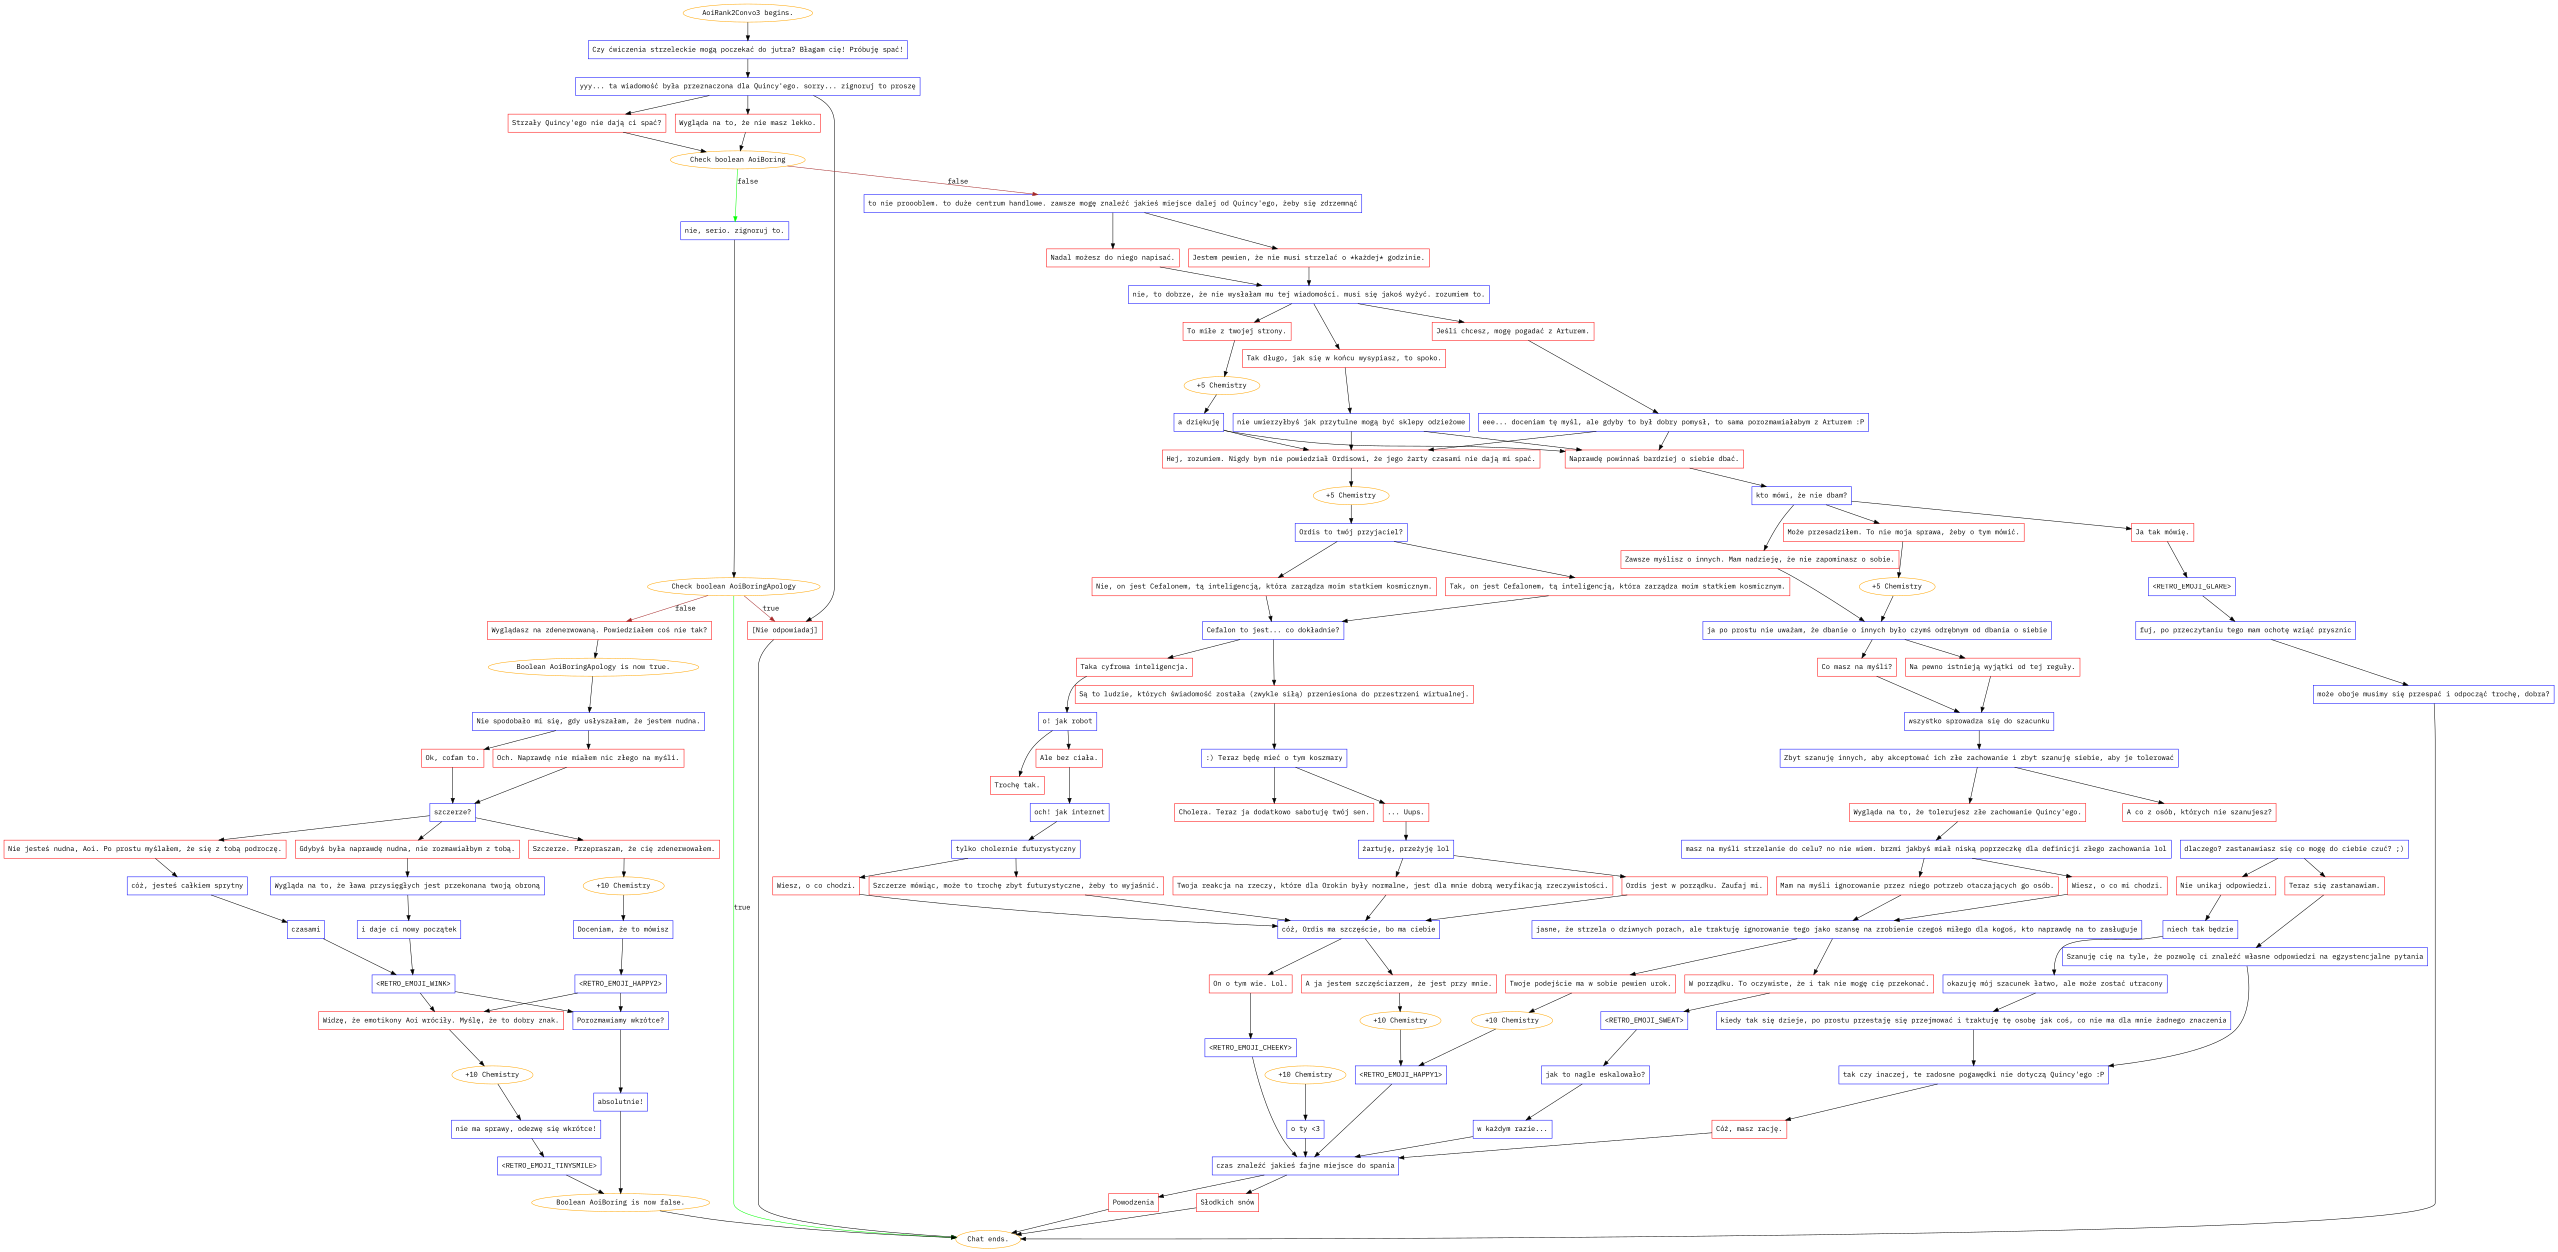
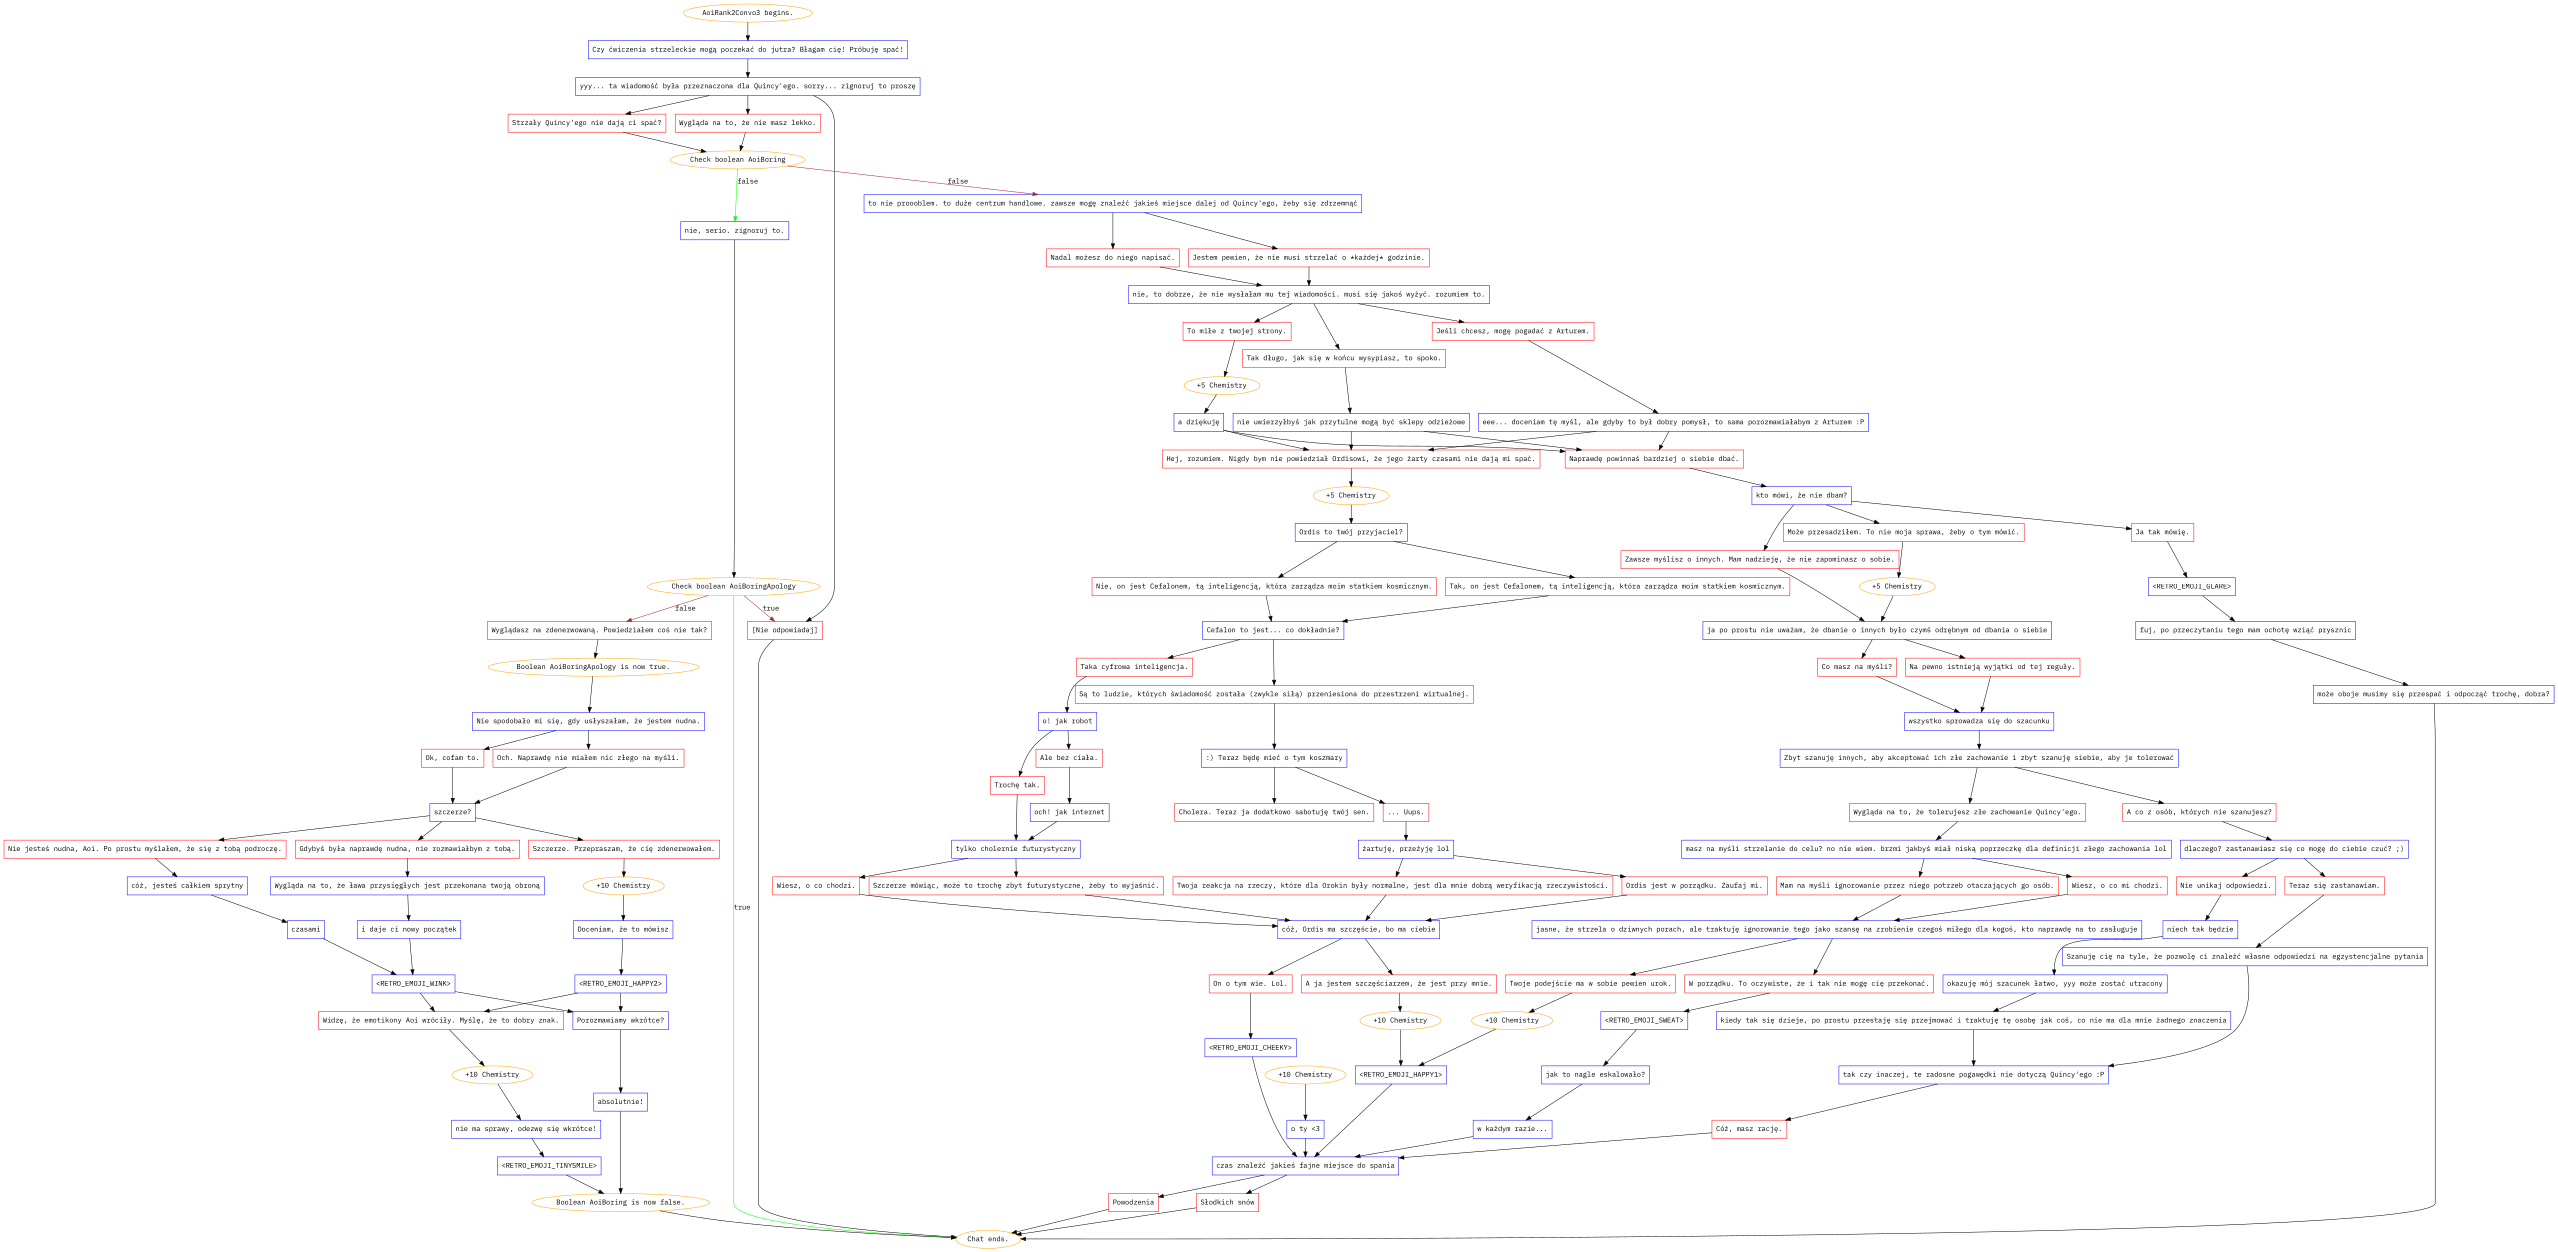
edge "Trochę tak." -> "tylko cholernie futurystyczny": added
edge "A co z osób, których nie szanujesz?" -> "dlaczego? zastanawiasz się co mogę do ciebie czuć? ;)": added
node "okazuję mój szacunek łatwo, ale może zostać utracony": label "okazuję mój szacunek łatwo, ale może zostać utracony" -> "okazuję mój szacunek łatwo, yyy może zostać utracony"
